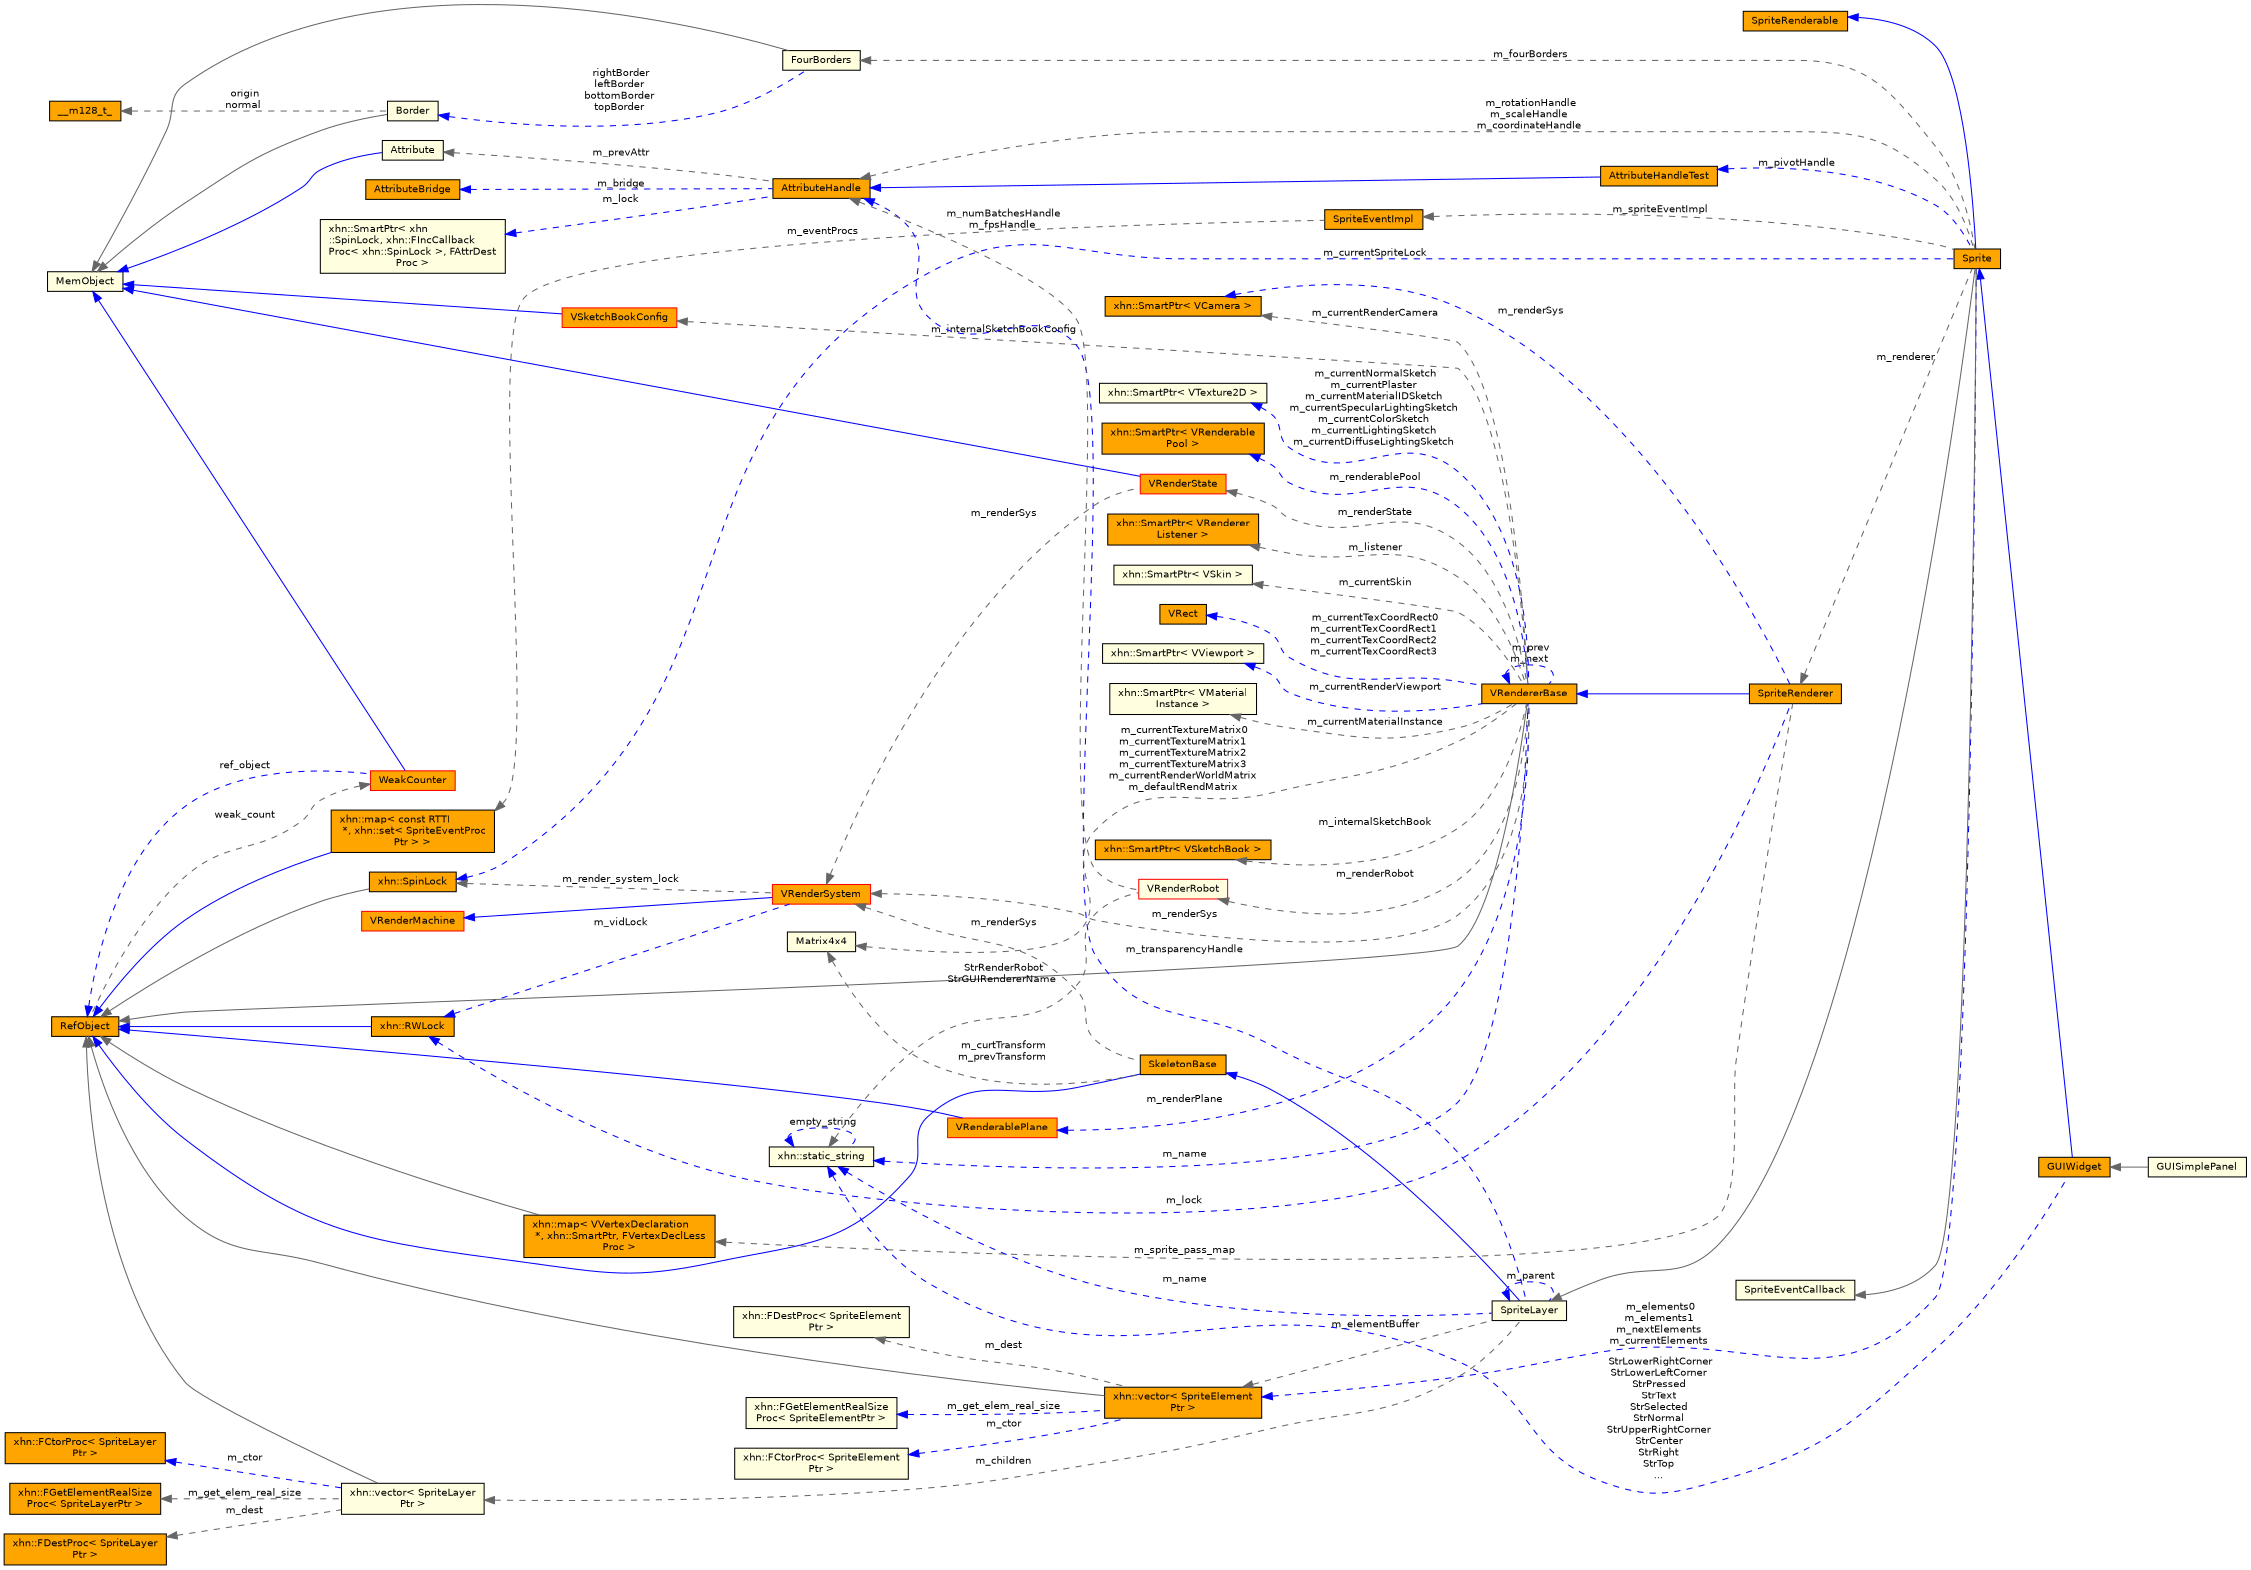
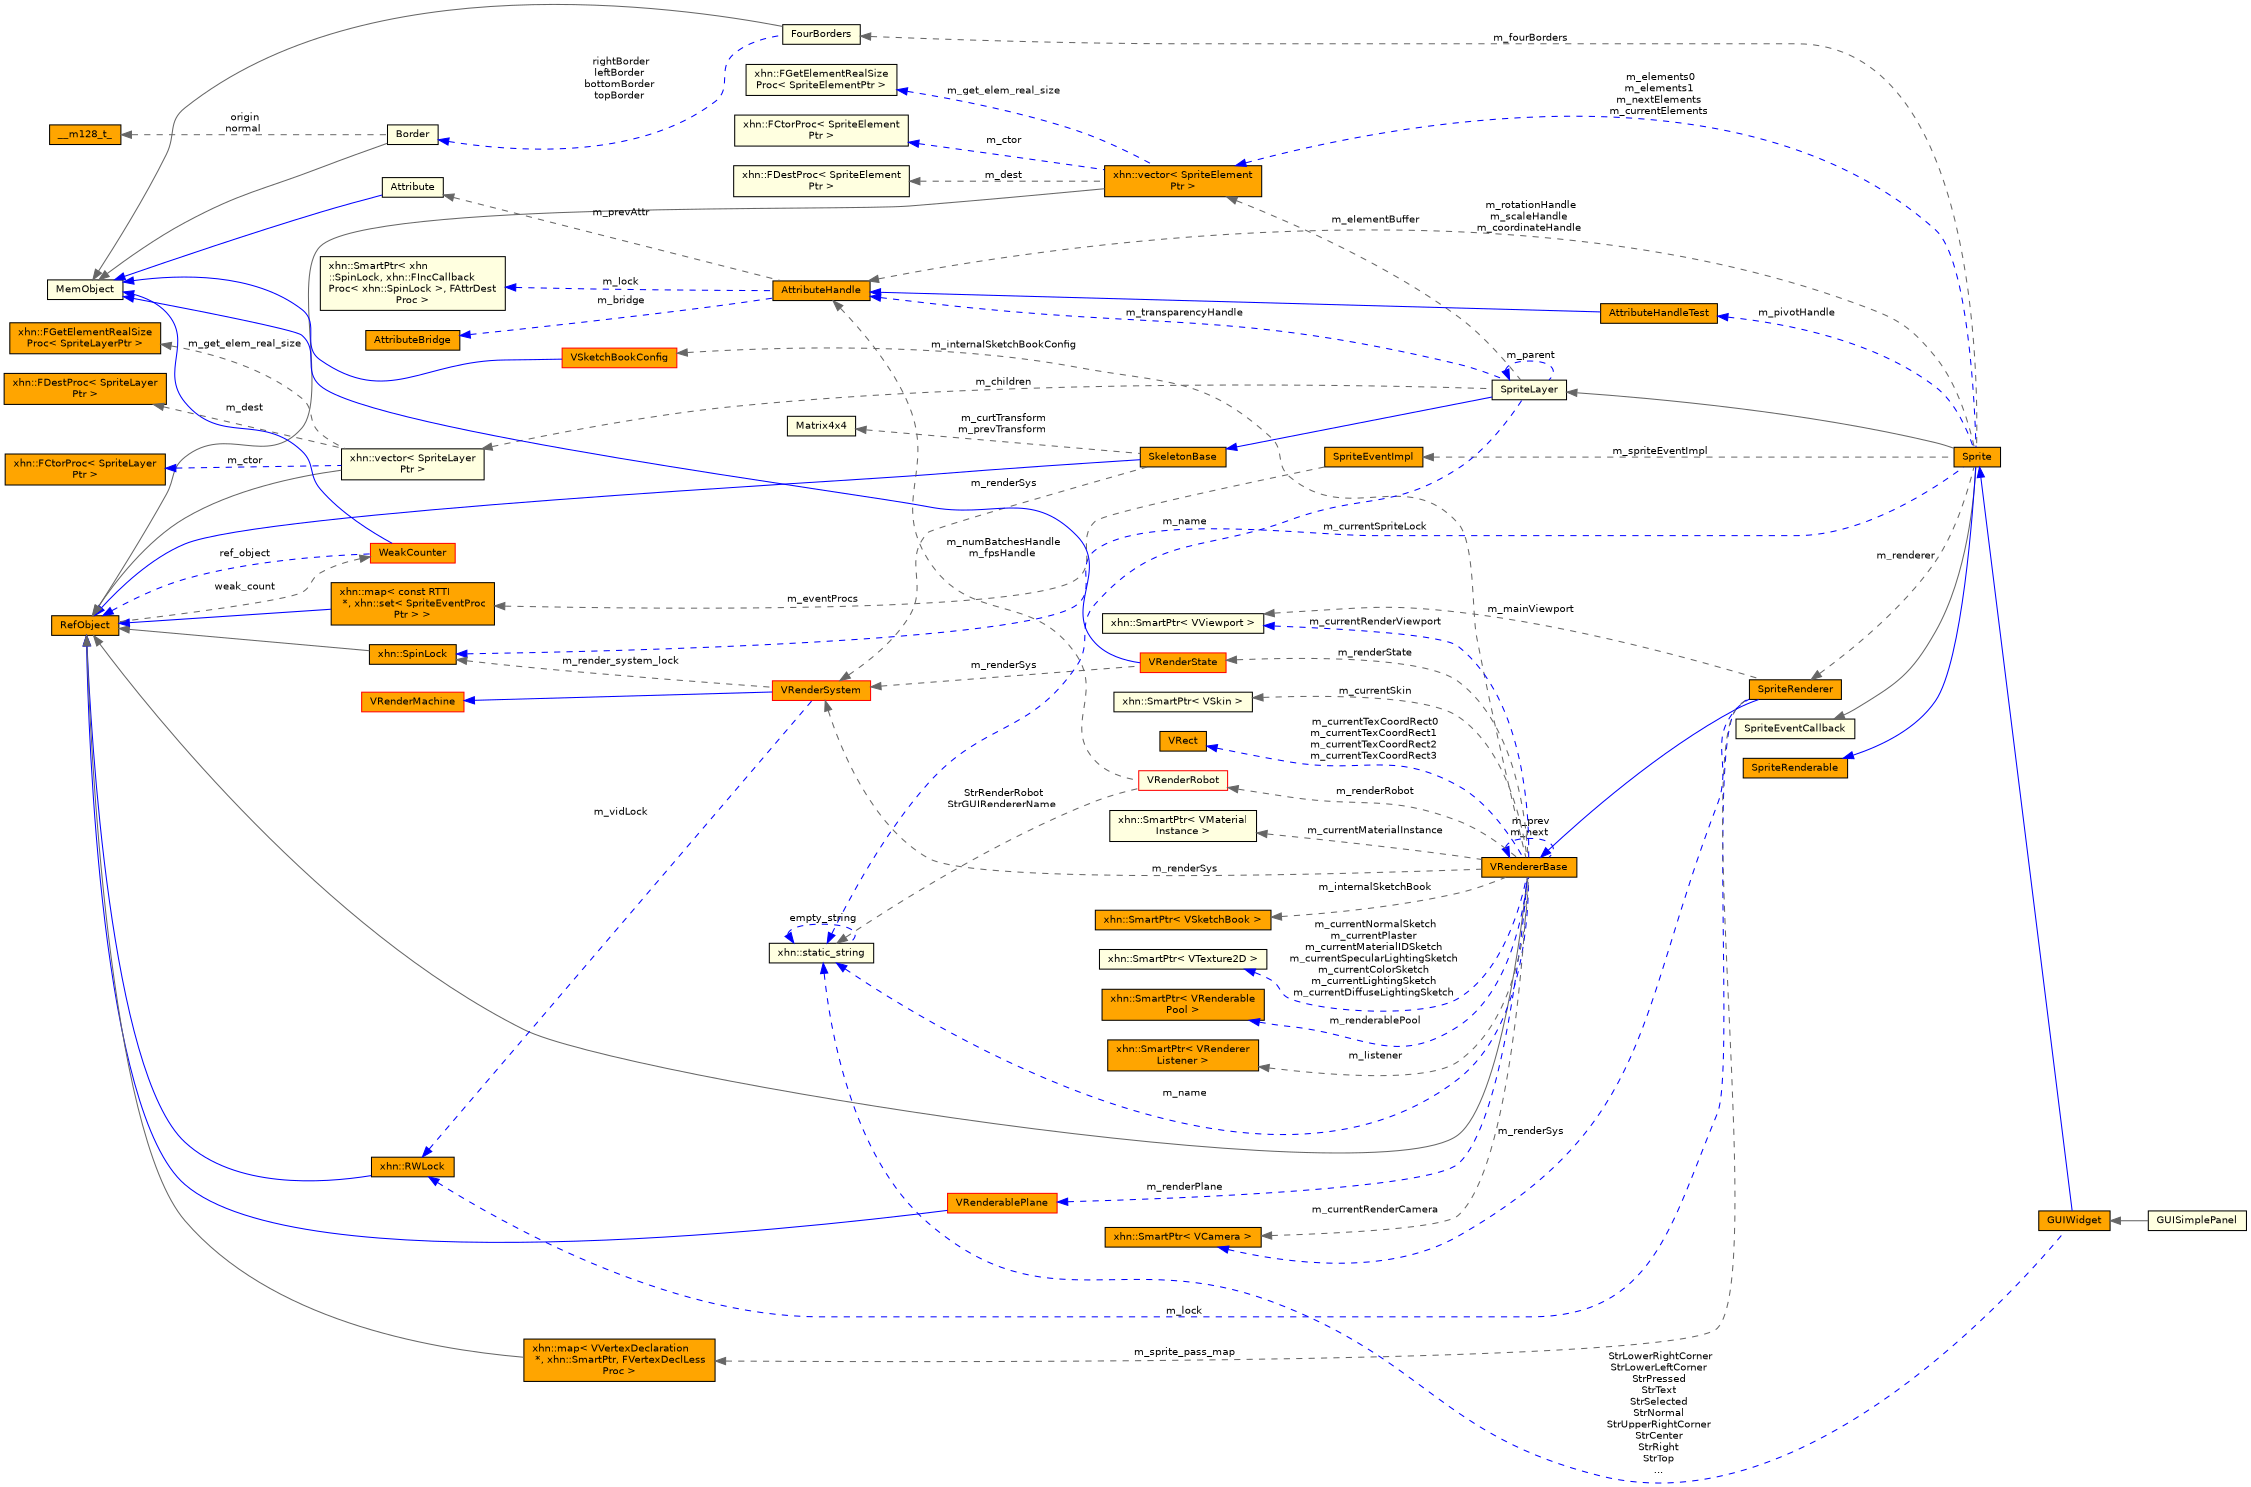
edge "SpriteRenderer" -> "xhn::SmartPtr< VViewport >": added, label "m_mainViewport"
edge "VRendererBase" -> "Matrix4x4": removed, label "m_currentTextureMatrix0 m_currentTextureMatrix1 m_currentTextureMatrix2 m_currentTextureMatrix3 m_currentRenderWorldMatrix m_defaultRendMatrix"
